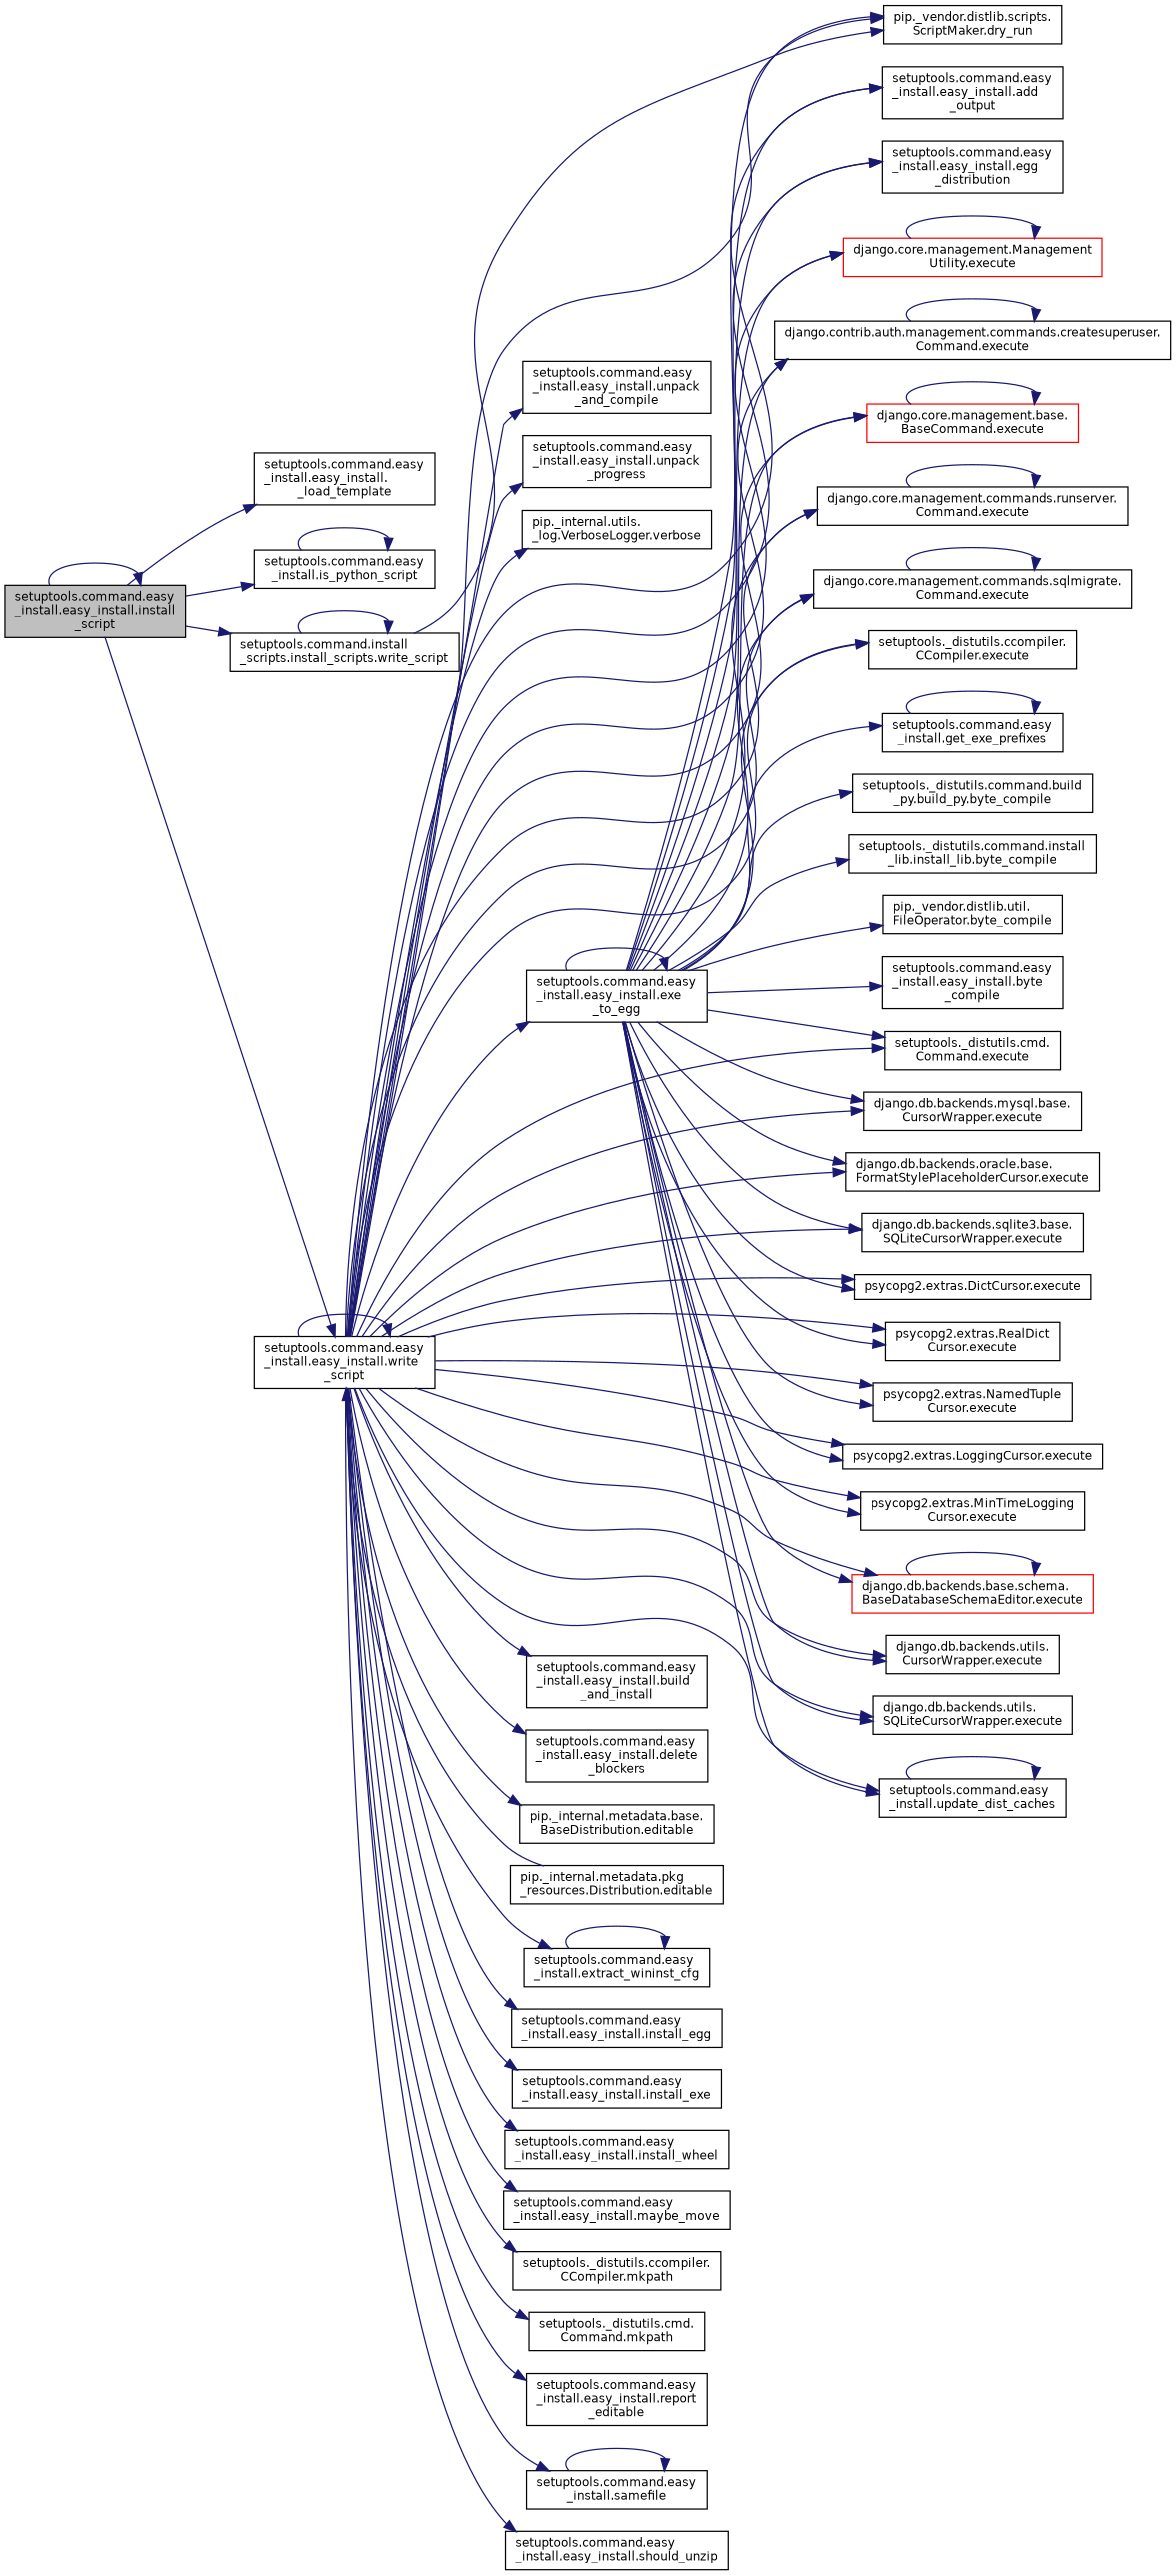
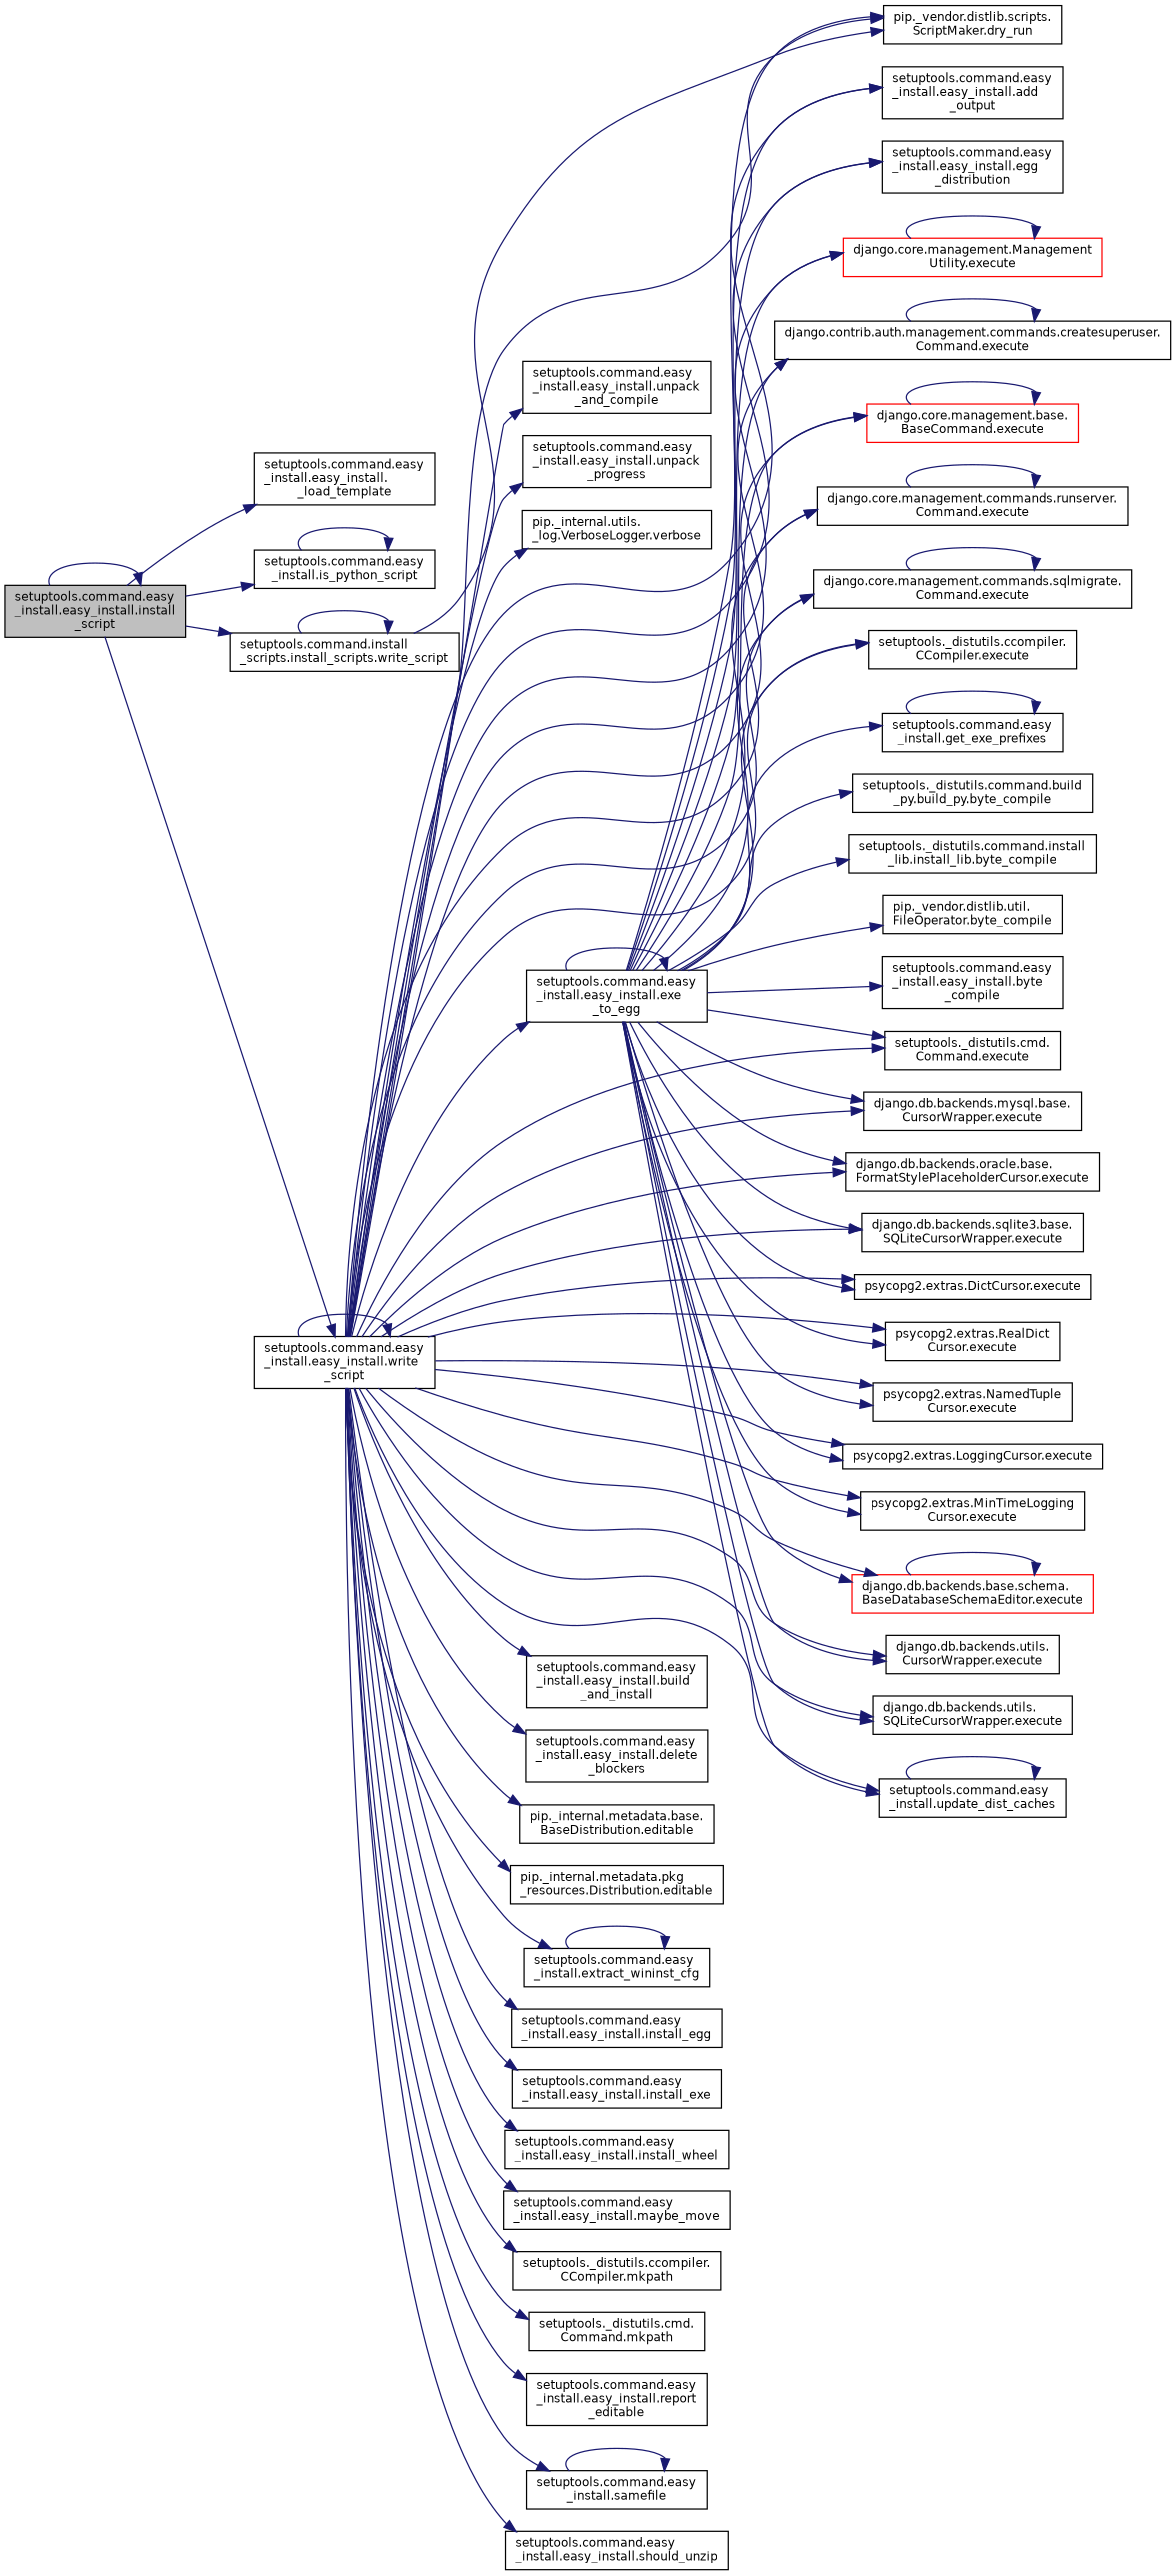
edge "pip._internal.metadata.pkg _resources.Distribution.editable" -> "setuptools.command.easy _install.easy_install.write _script": reversed
